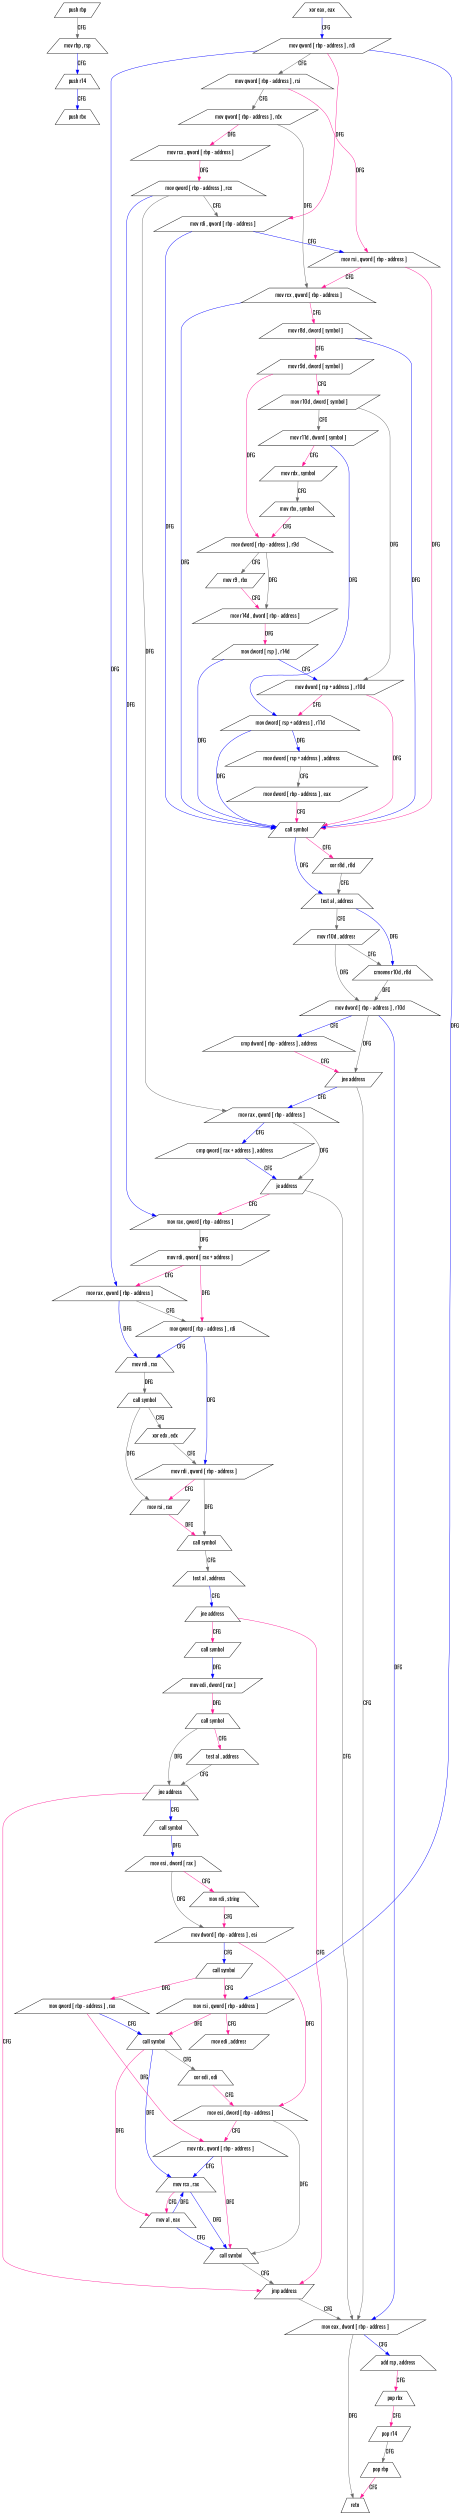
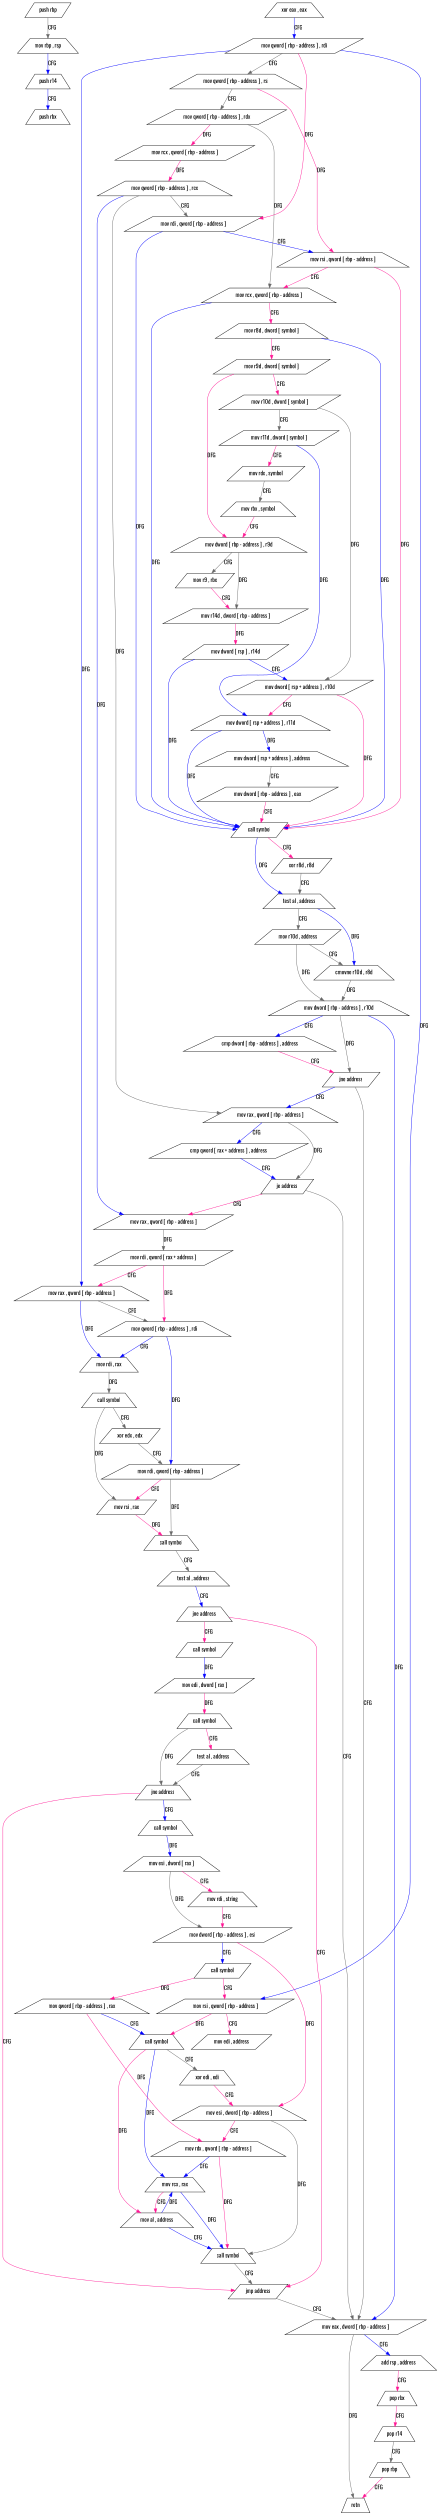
node "mov al , eax": label "mov al , eax" -> "mov al , address"
node "pop r14": shape parallelogram -> trapezium
